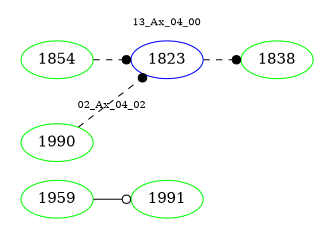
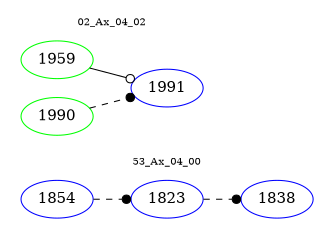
cluster "13_Ax_04_00": label "13_Ax_04_00" -> "53_Ax_04_00"
node "1854": color green -> blue
node "1838": color green -> blue
edge "1990" -> "1823": now "1990" -> "1991"
node "1991": color green -> blue
